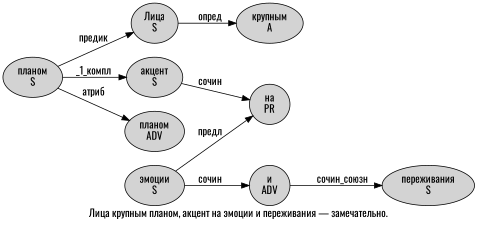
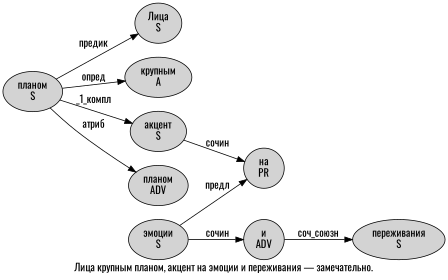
edge "Лица S" -> "крупным A": now "планом S" -> "крупным A"
edge "и ADV" -> "переживания S": label "сочин_союзн" -> "соч_союзн"
